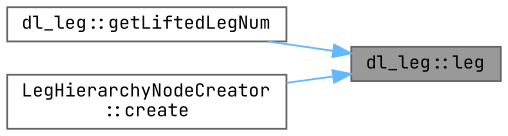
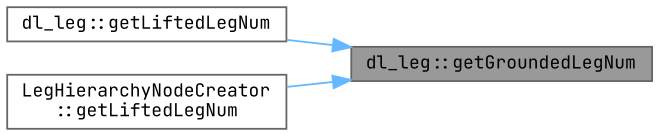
node "dl_leg::leg": label "dl_leg::leg" -> "dl_leg::getGroundedLegNum"
node "LegHierarchyNodeCreator ::create": label "LegHierarchyNodeCreator ::create" -> "LegHierarchyNodeCreator ::getLiftedLegNum"
